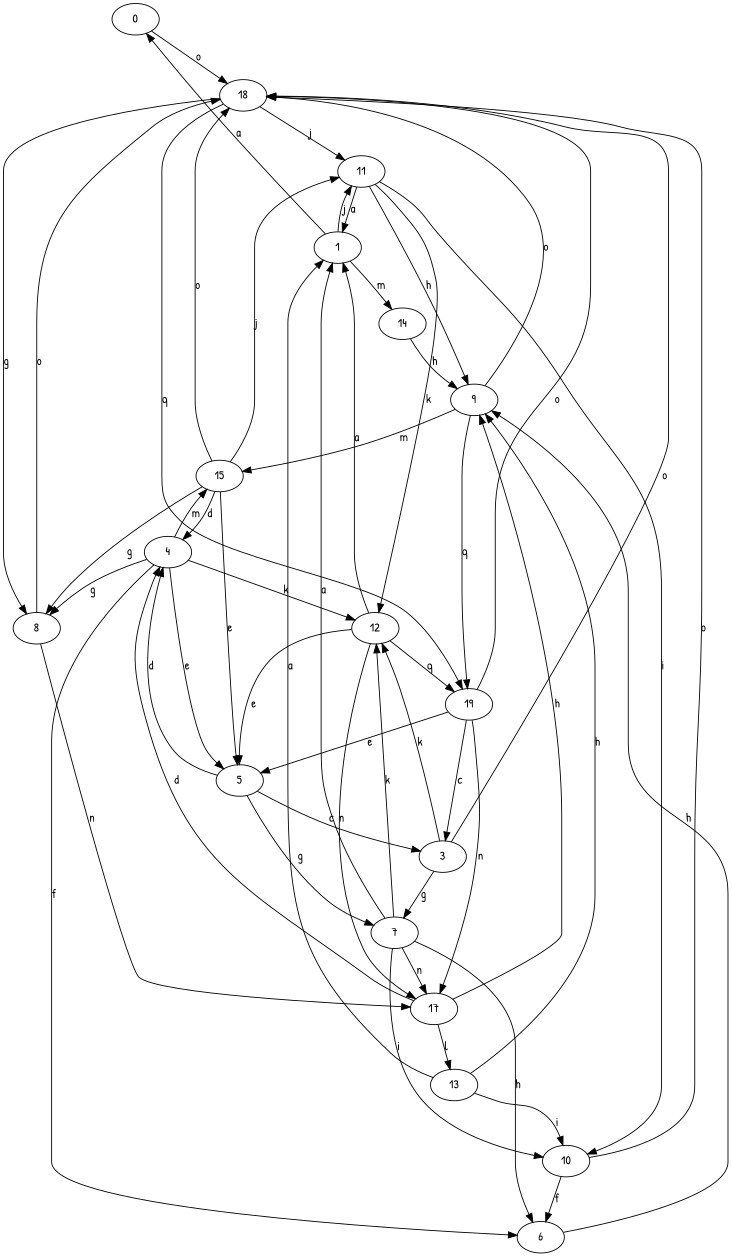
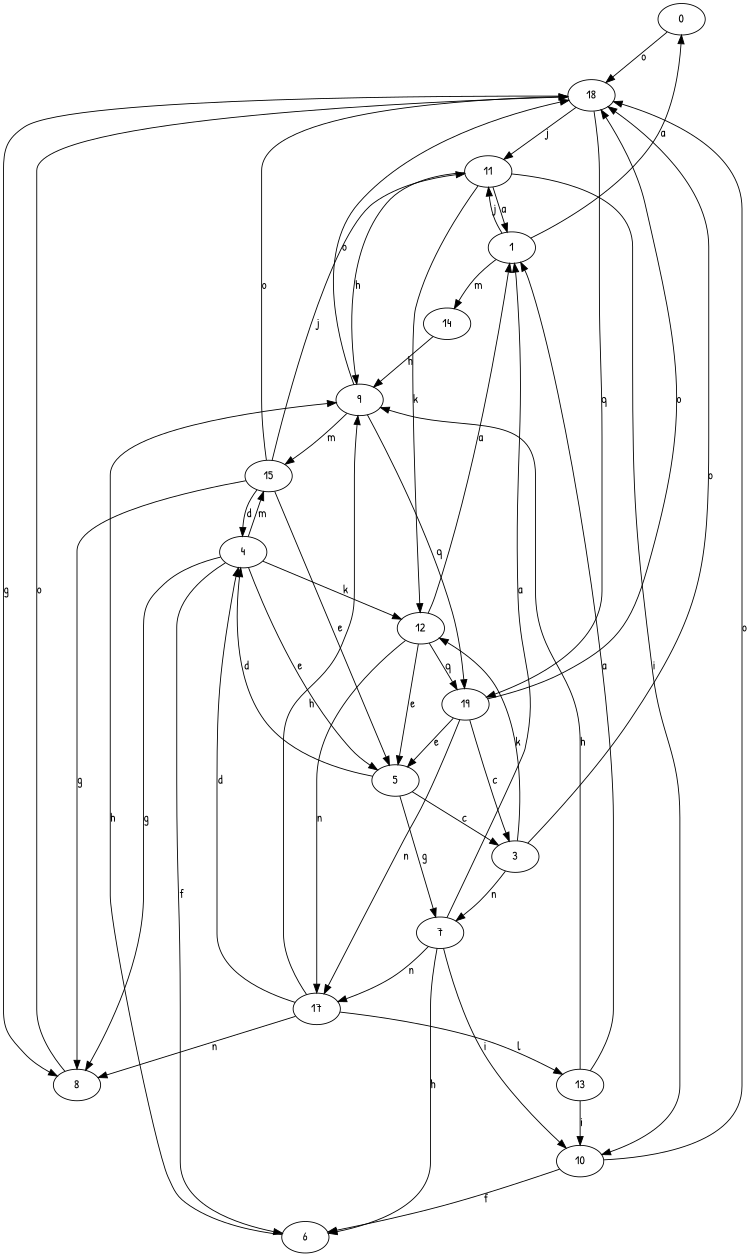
edge "7" -> "12": removed, label "k"
edge "3" -> "7": label "g" -> "n"
edge "8" -> "17": reversed
